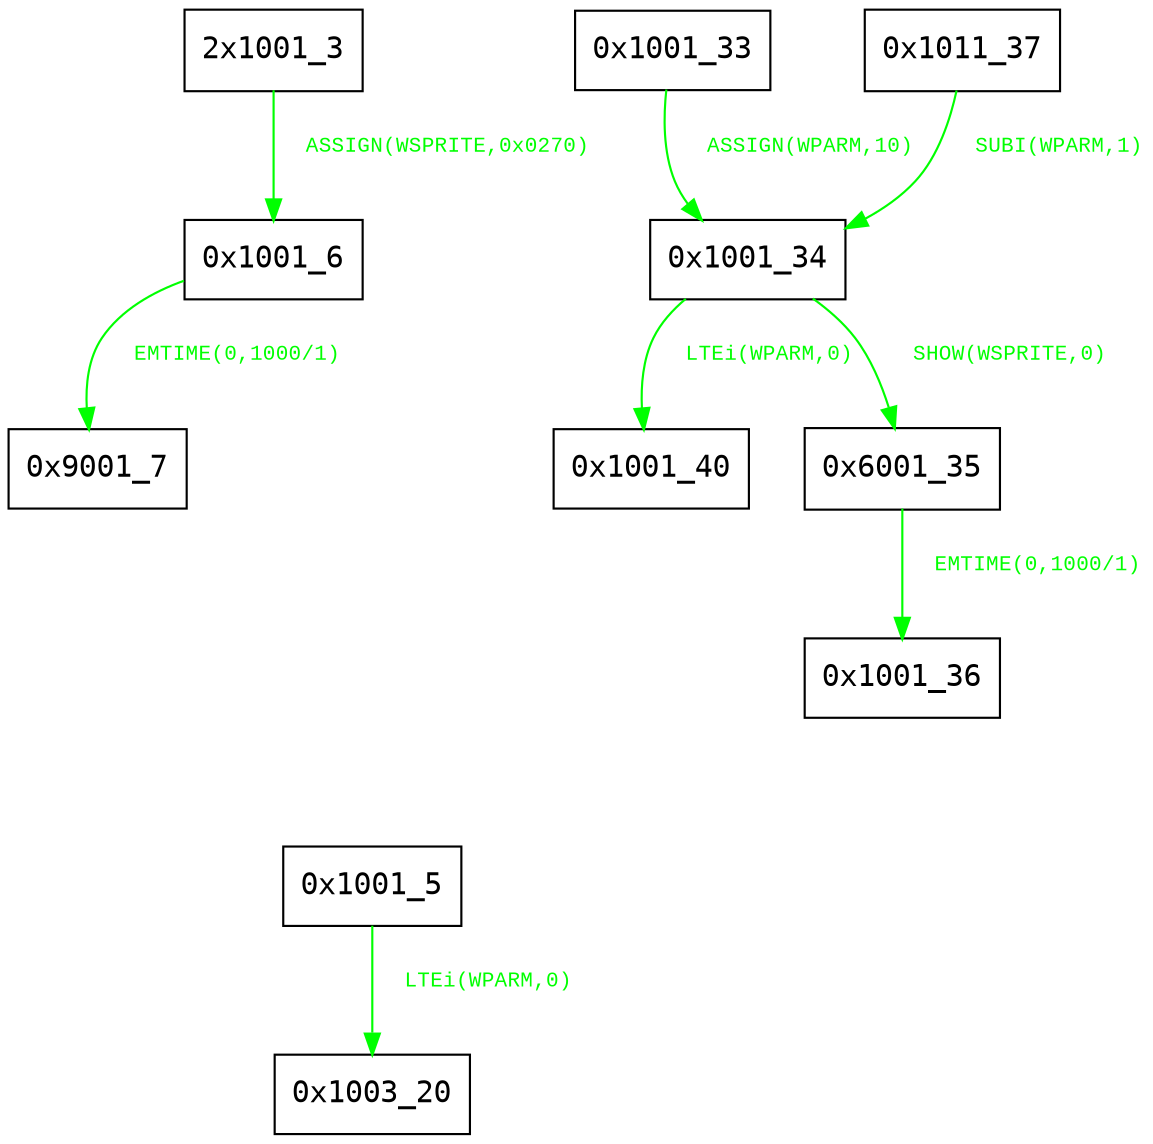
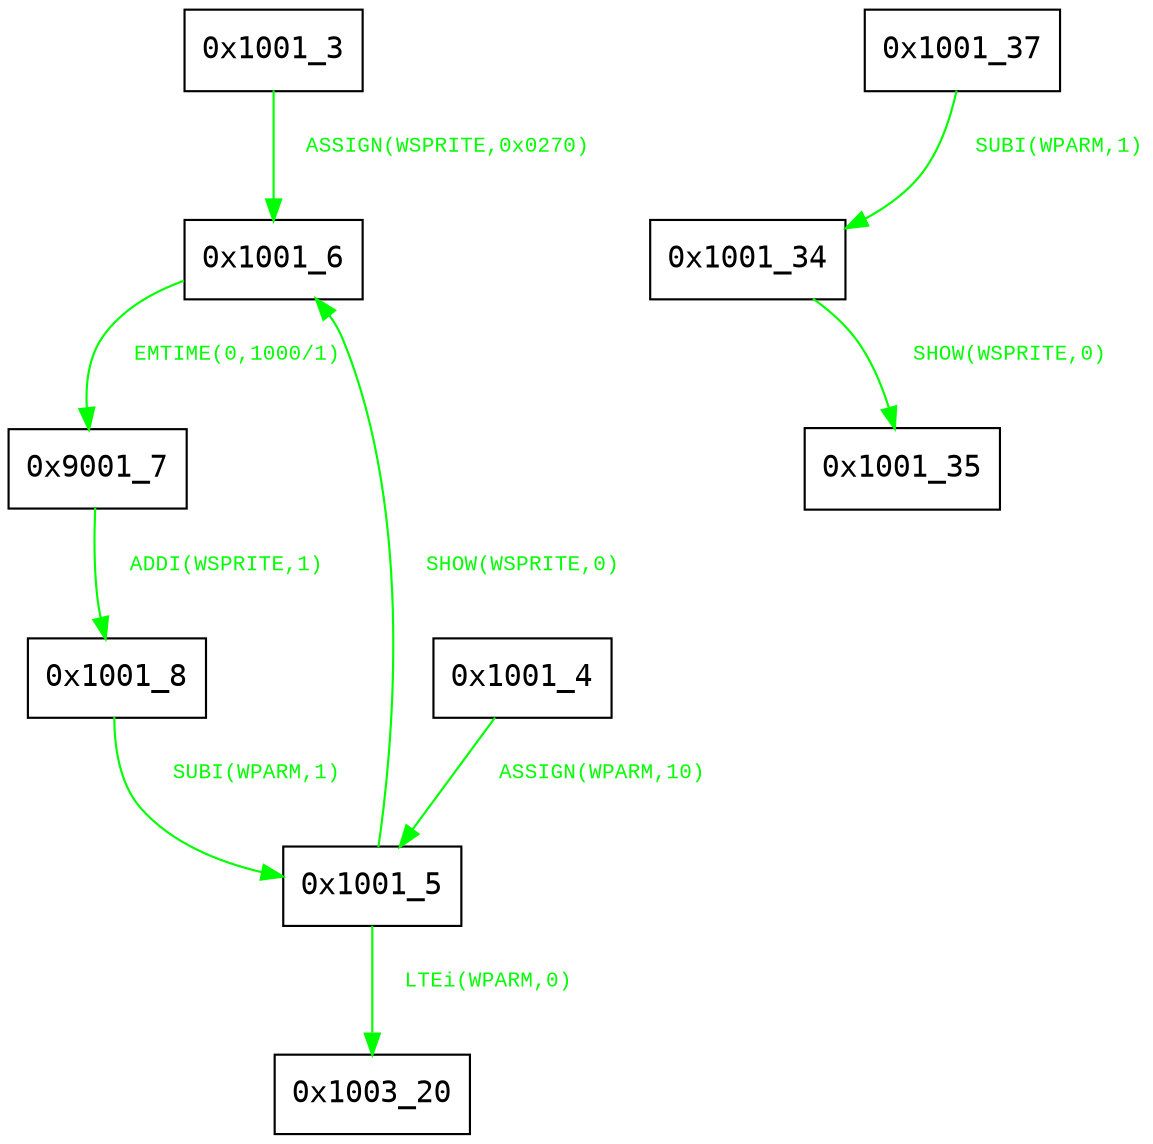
node "2x1001_3": label "2x1001_3" -> "0x1001_3"
node "0x1001_33": removed
node "0x1011_37": label "0x1011_37" -> "0x1001_37"
node "0x1001_40": removed
node "0x6001_35": label "0x6001_35" -> "0x1001_35"
edge "0x1001_5" -> "0x1001_6": added, label "SHOW(WSPRITE,0)"
node "0x1001_8": added
node "0x1001_4": added
node "0x1001_36": removed
